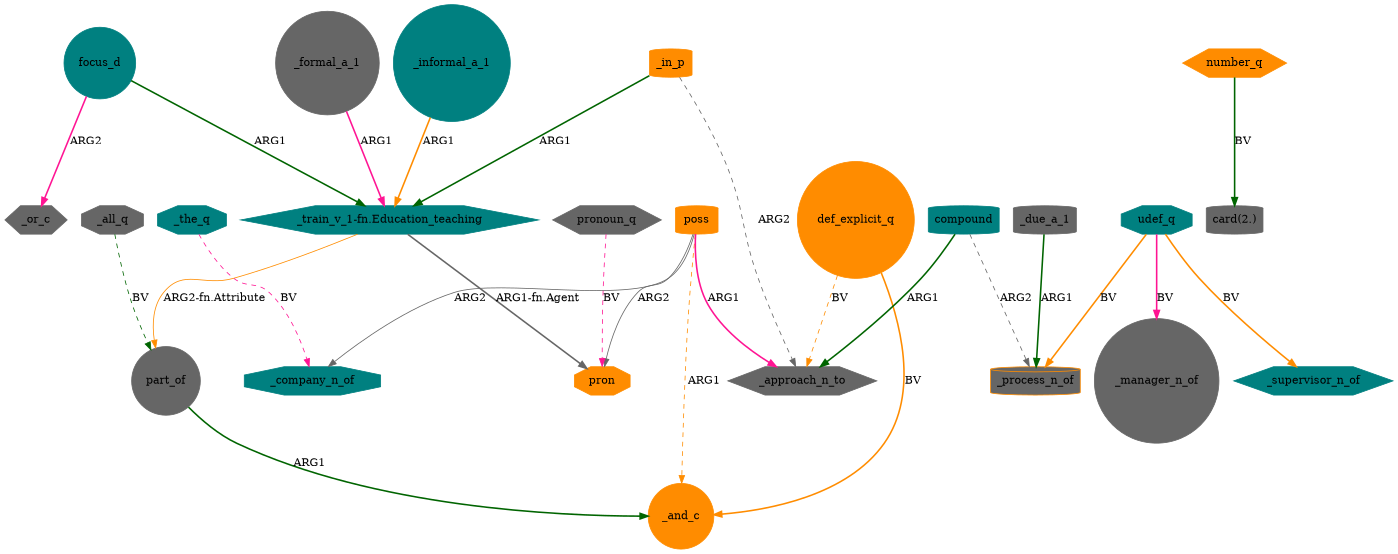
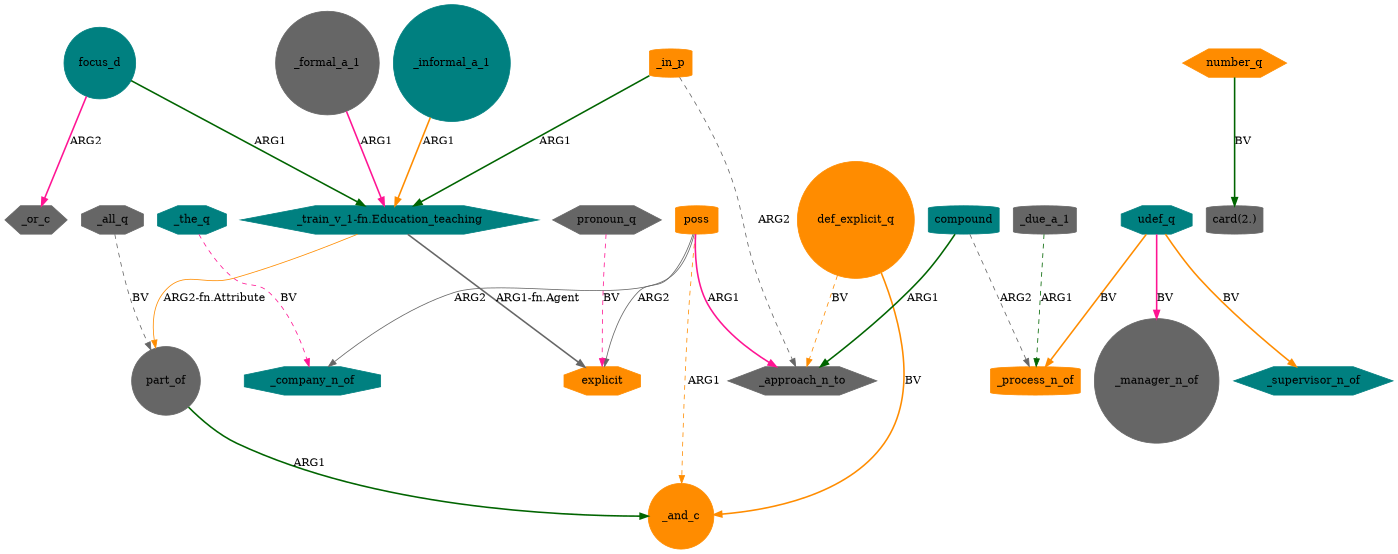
edge "_all_q" -> "part_of": color darkgreen -> gray40
edge "_due_a_1" -> "_process_n_of": style bold -> dashed
node "pron": label "pron" -> "explicit"
node "_process_n_of": fillcolor gray40 -> darkorange
